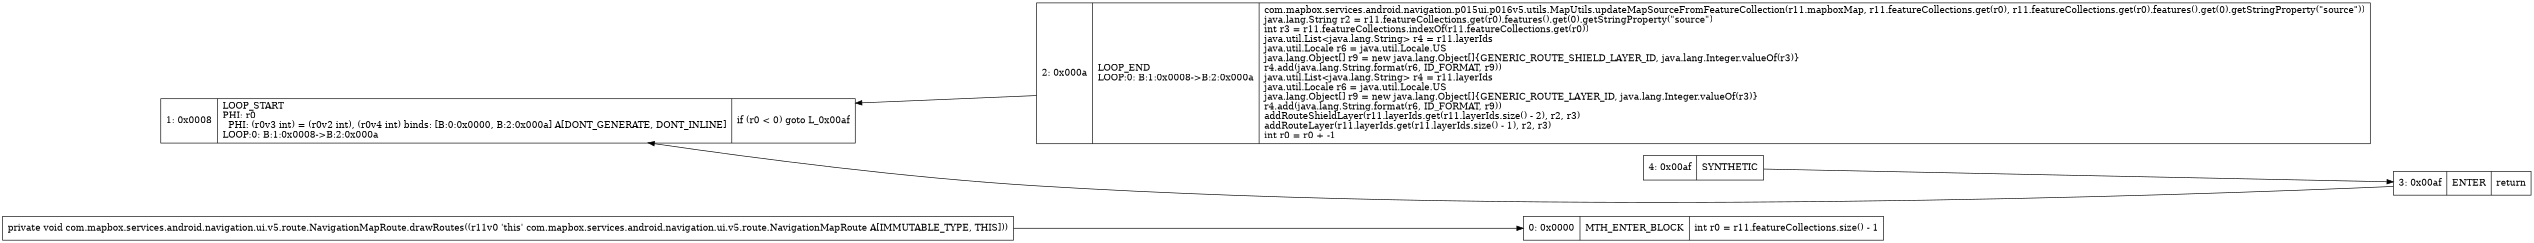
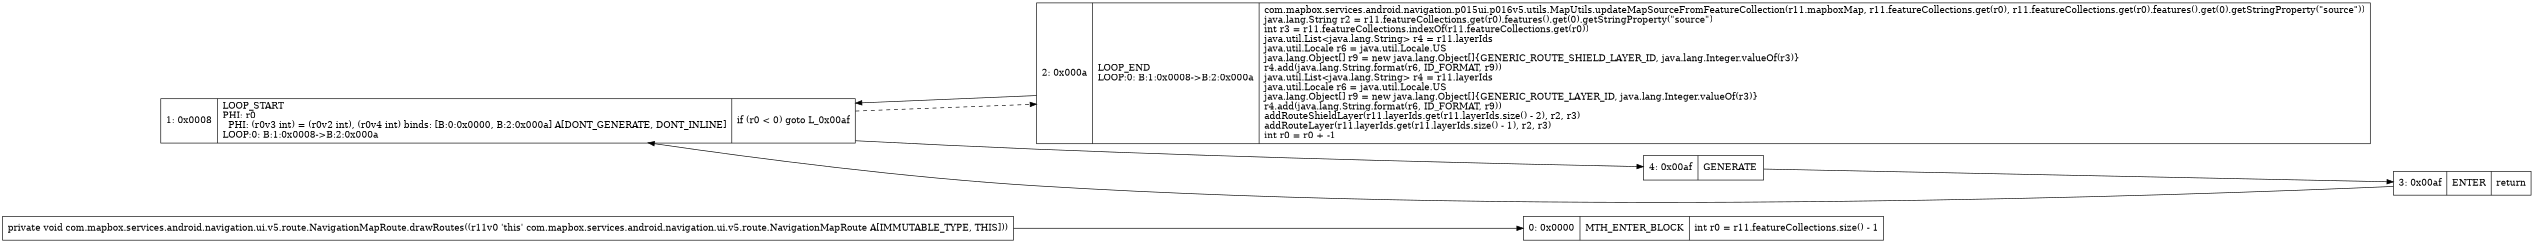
edge "1: 0x0008" -> "2: 0x000a": added
edge "1: 0x0008" -> "4: 0x00af": added
node "4: 0x00af": text "SYNTHETIC" -> "GENERATE"
